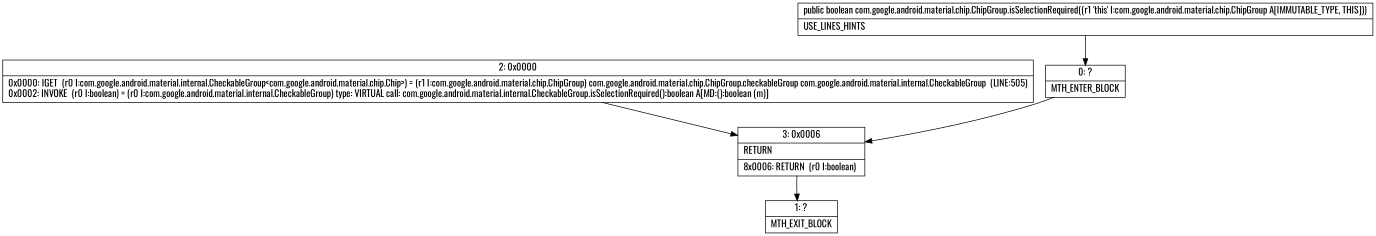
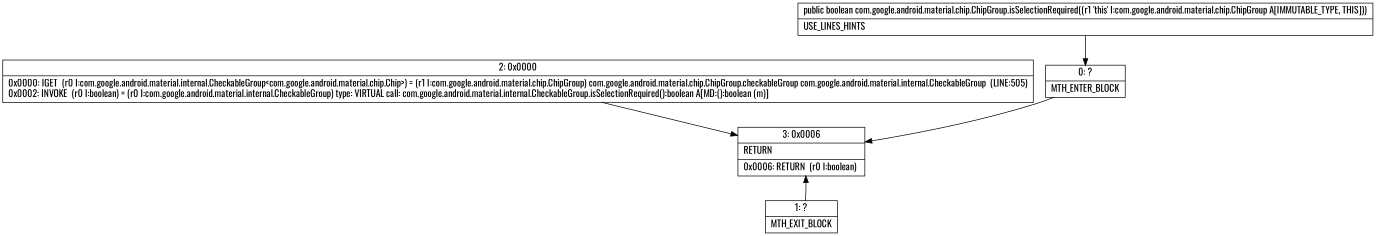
node "3: 0x0006": text "8x0006: RETURN  (r0 I:boolean)" -> "0x0006: RETURN  (r0 I:boolean)"
edge "3: 0x0006" -> "1: ?": reversed
